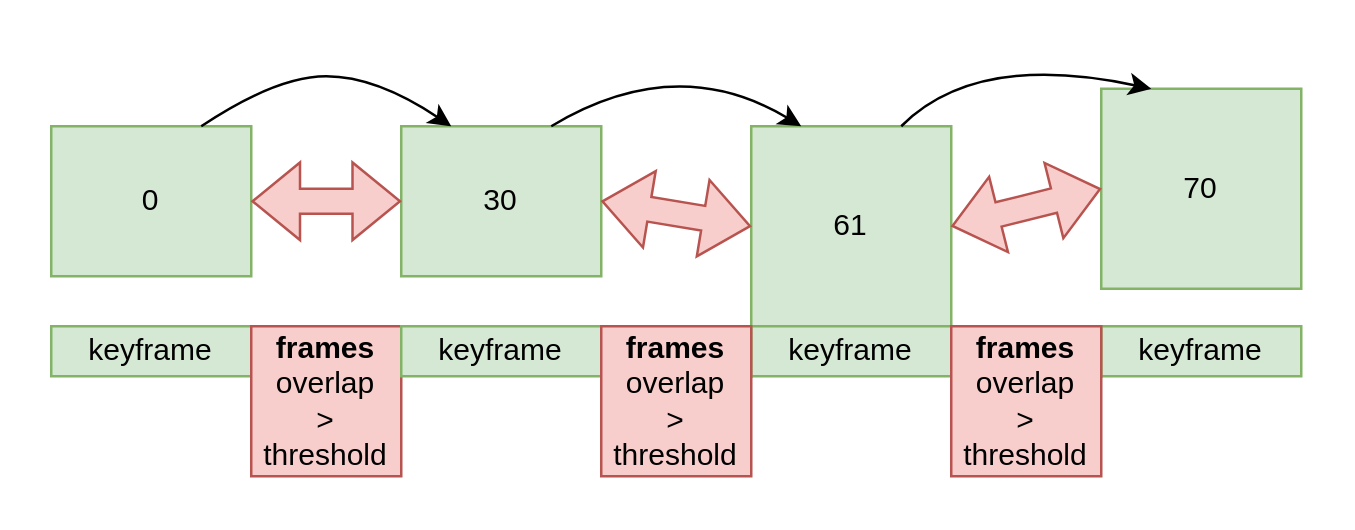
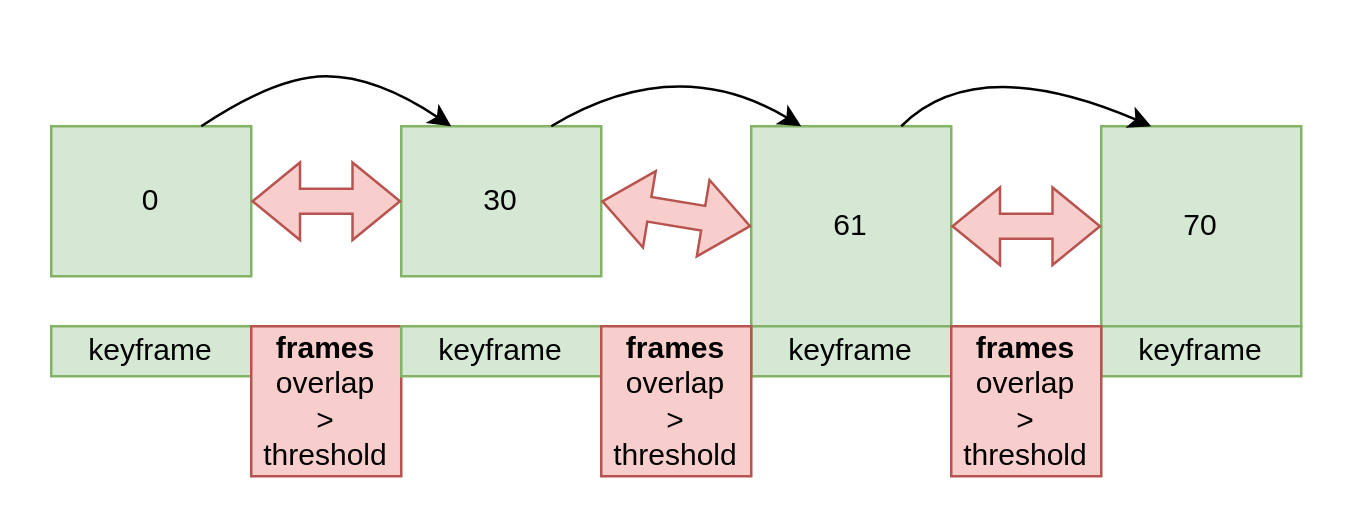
node "70": moved (1201, 189) -> (1201, 226)
